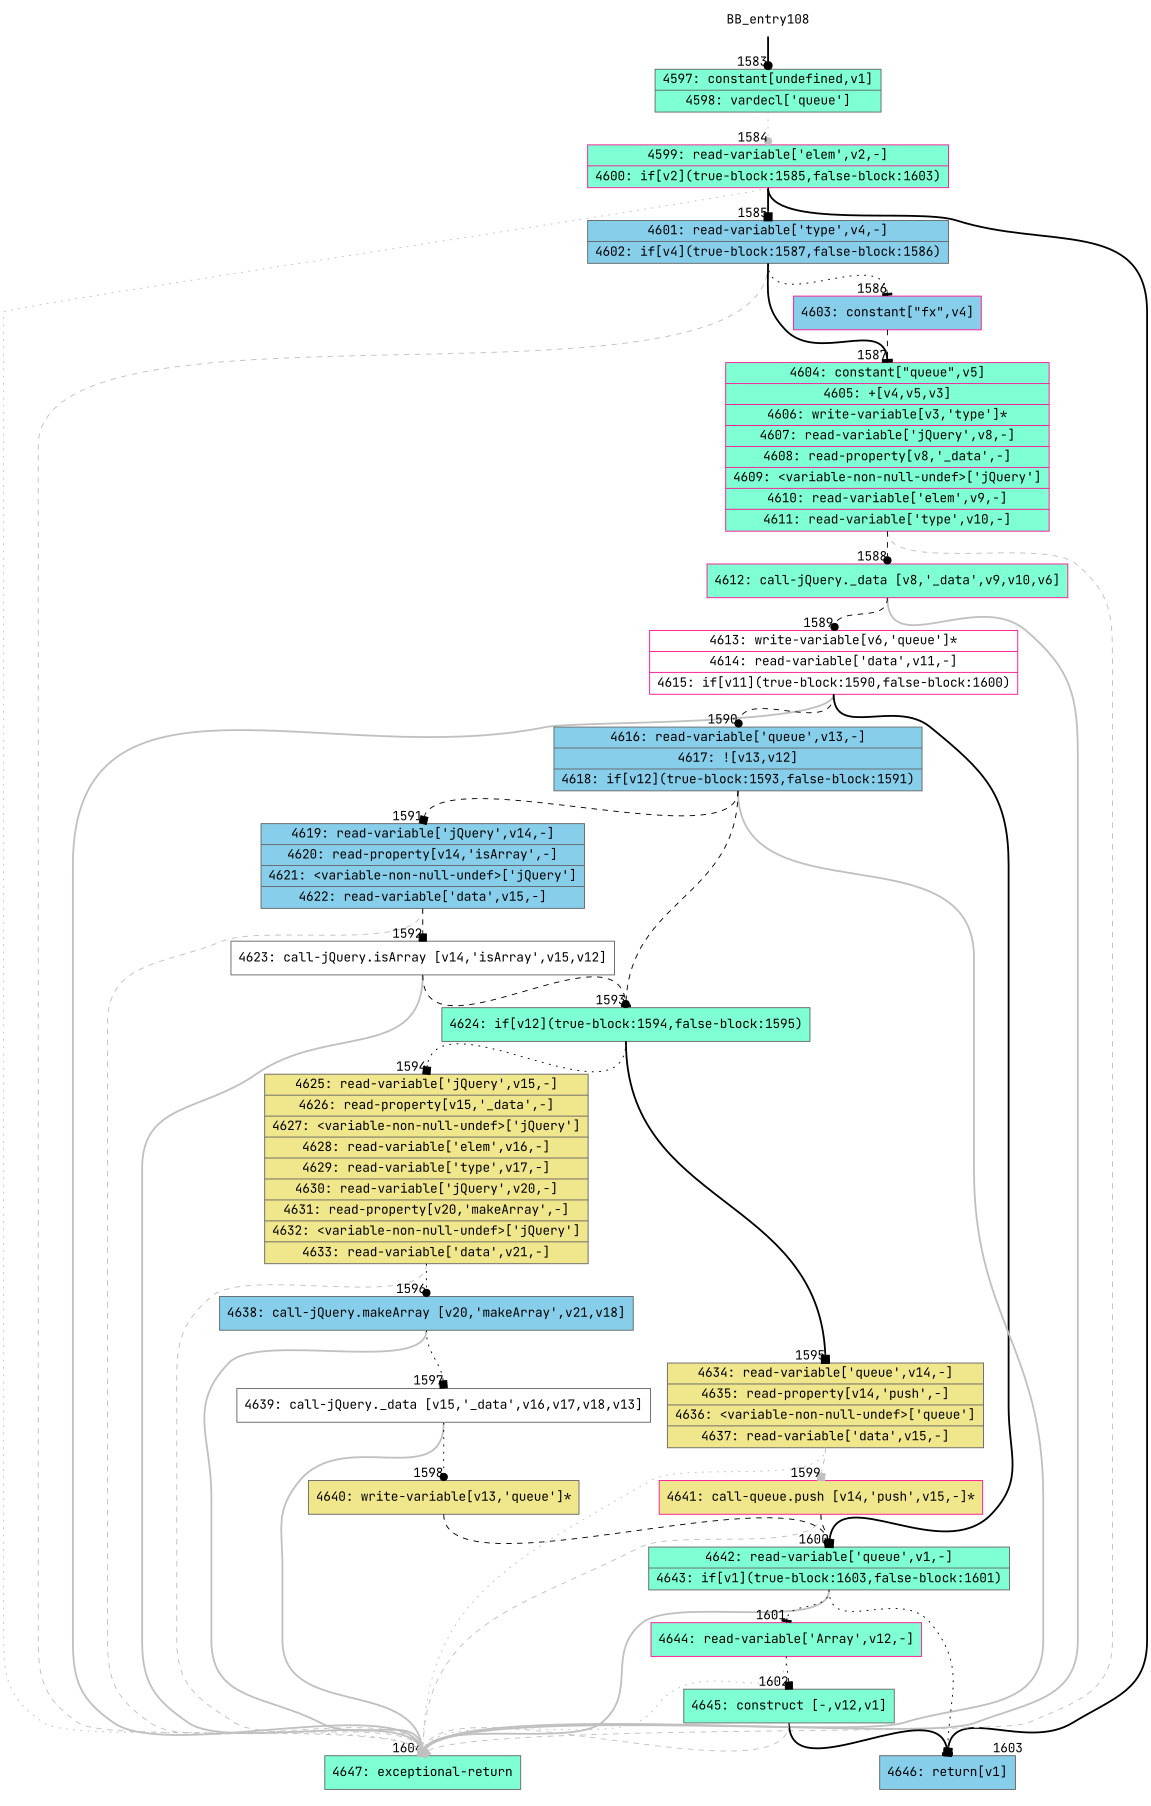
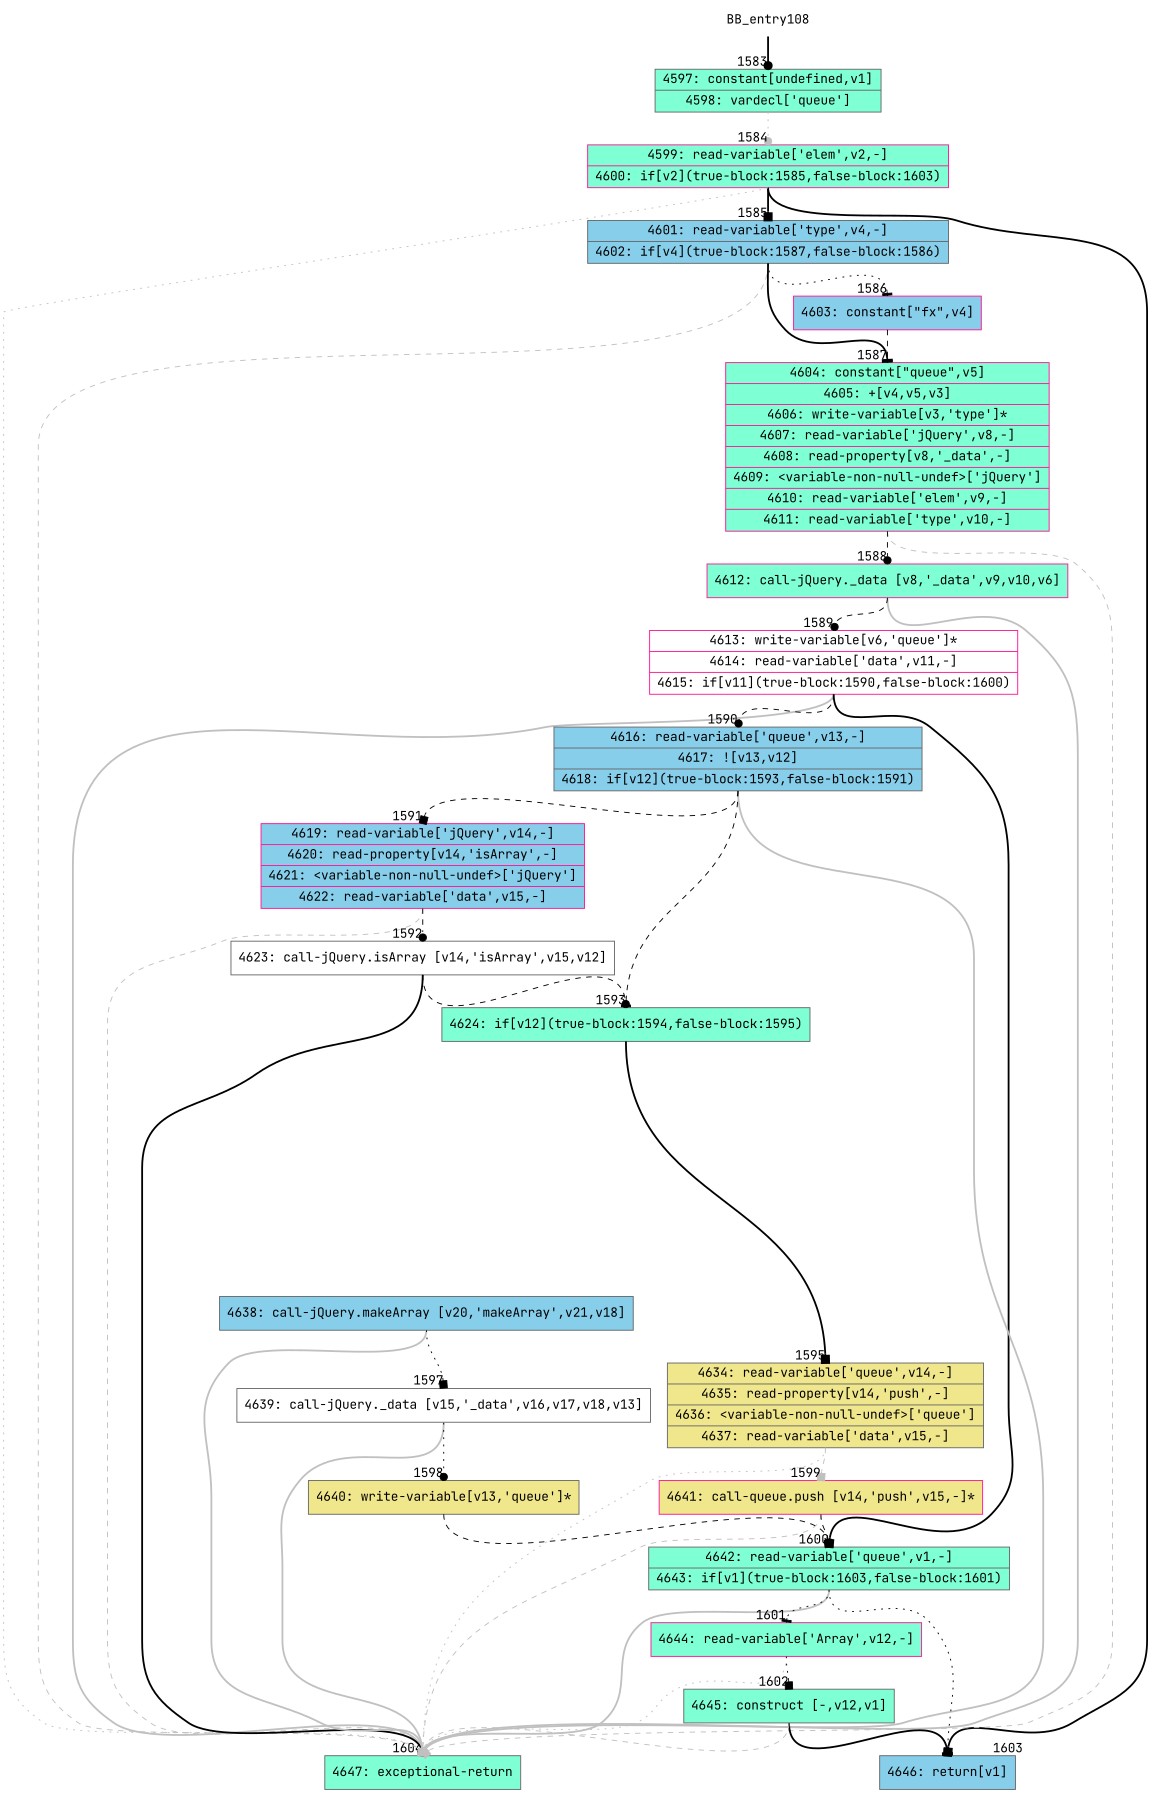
node "4619: read-variable['jQuery',v14,-]": color gray40 -> deeppink
edge "4619: read-variable['jQuery',v14,-]" -> "4623: call-jQuery.isArray [v14,'isArray',v15,v12]": arrowhead box -> dot
node "4625: read-variable['jQuery',v15,-]": removed
edge "4623: call-jQuery.isArray [v14,'isArray',v15,v12]" -> "4647: exceptional-return": color gray -> black
